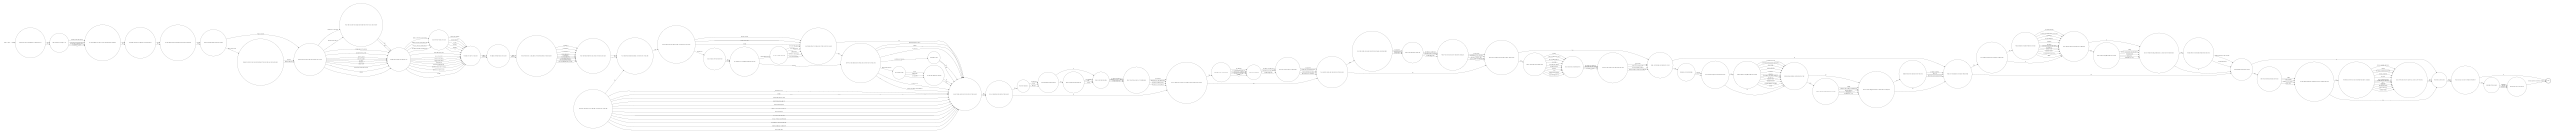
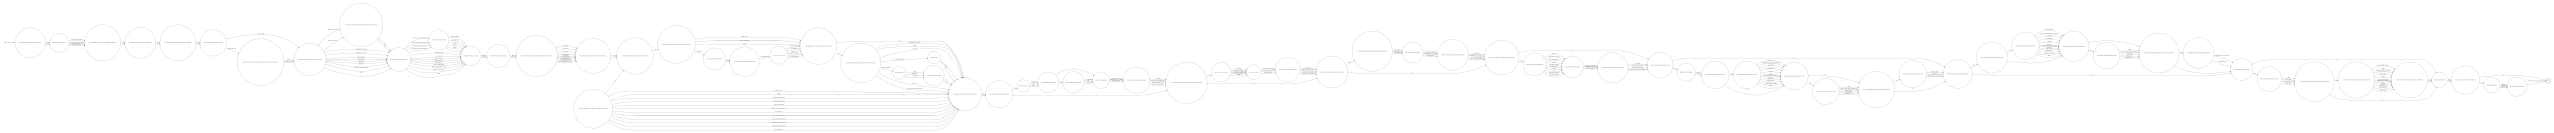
edge "TO VEHICLE WAS THE PRISONER HANDCUFFED" -> "HOW WAS THE RESTRAINT OVERCOME AT THE POINT OF ESCAPE": removed, label "OFFICER"
